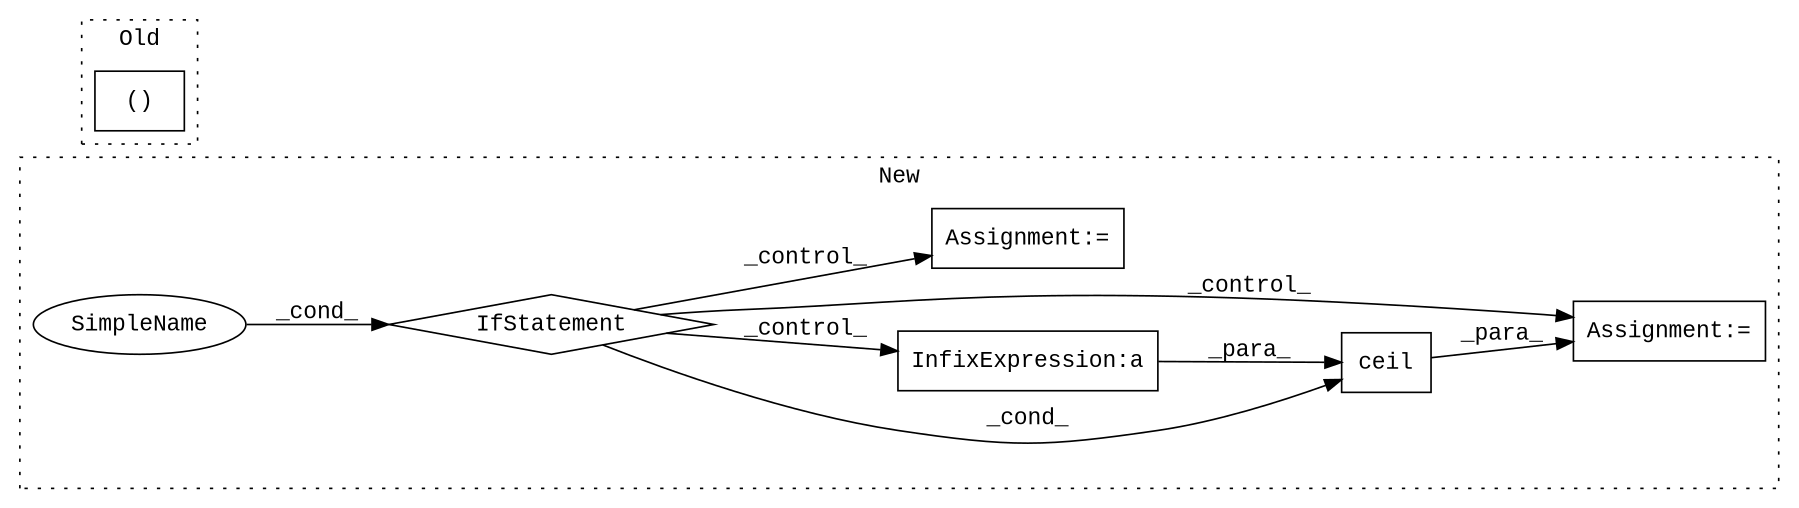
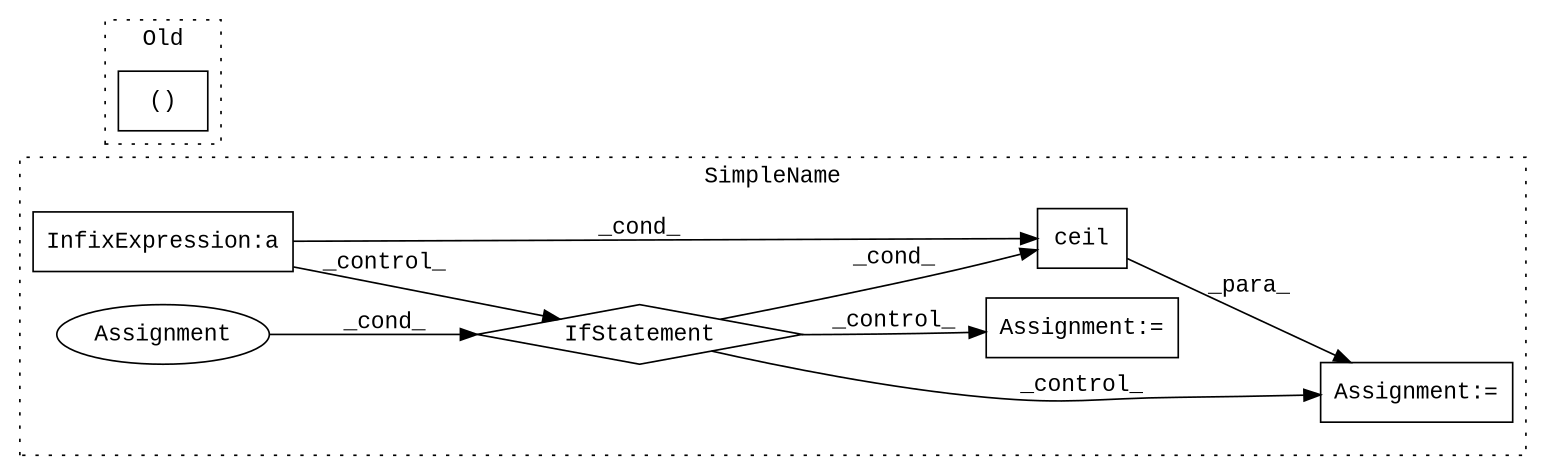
cluster "New": label "New" -> "SimpleName"
node "SimpleName": label "SimpleName" -> "Assignment"
edge "IfStatement" -> "InfixExpression:a": reversed
edge "InfixExpression:a" -> "ceil": label "_para_" -> "_cond_"
